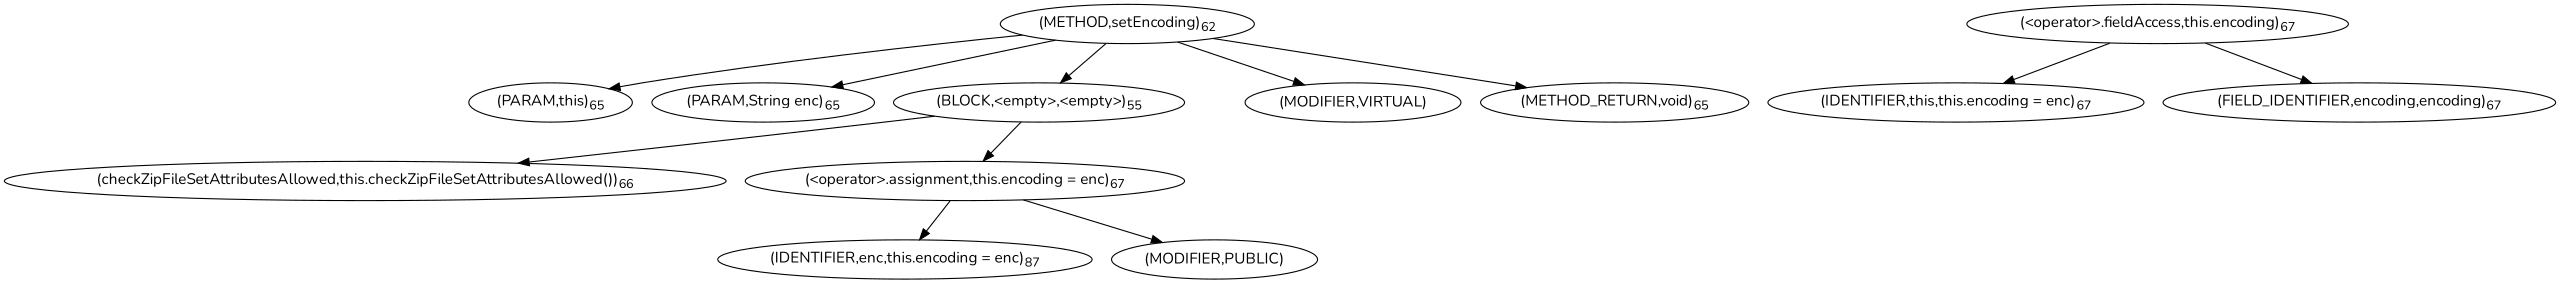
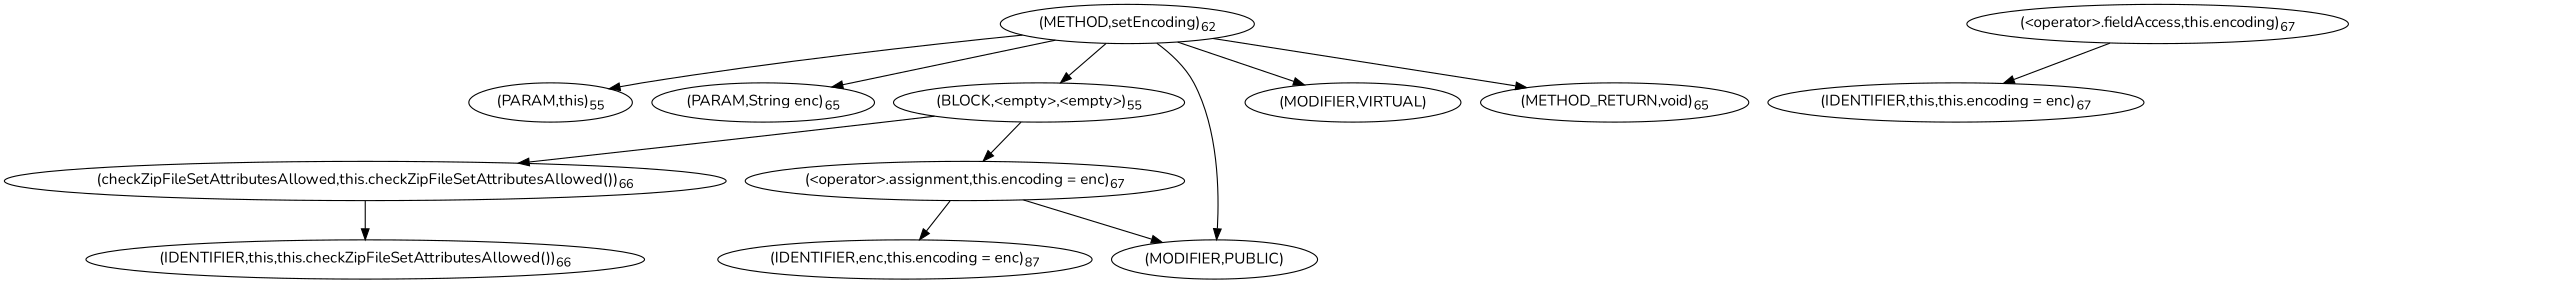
node "(PARAM,this)": text "65" -> "55"
node "(FIELD_IDENTIFIER,encoding,encoding)": removed
edge "(METHOD,setEncoding)" -> "(MODIFIER,PUBLIC)": added
node "(IDENTIFIER,this,this.checkZipFileSetAttributesAllowed())": added
